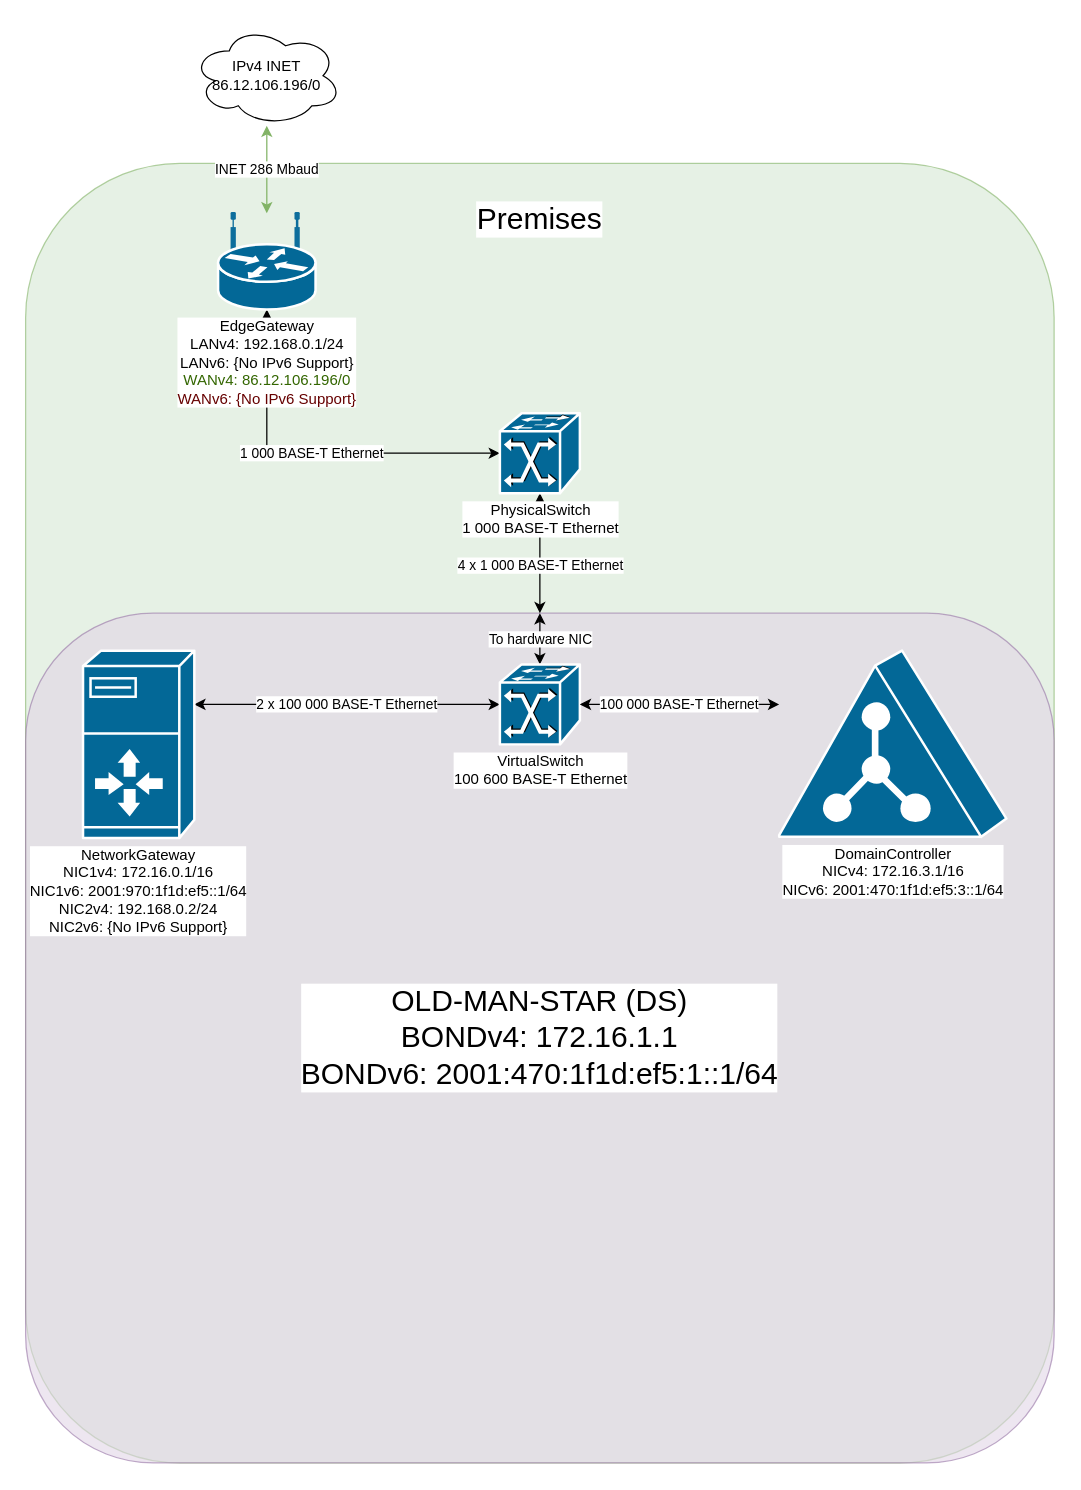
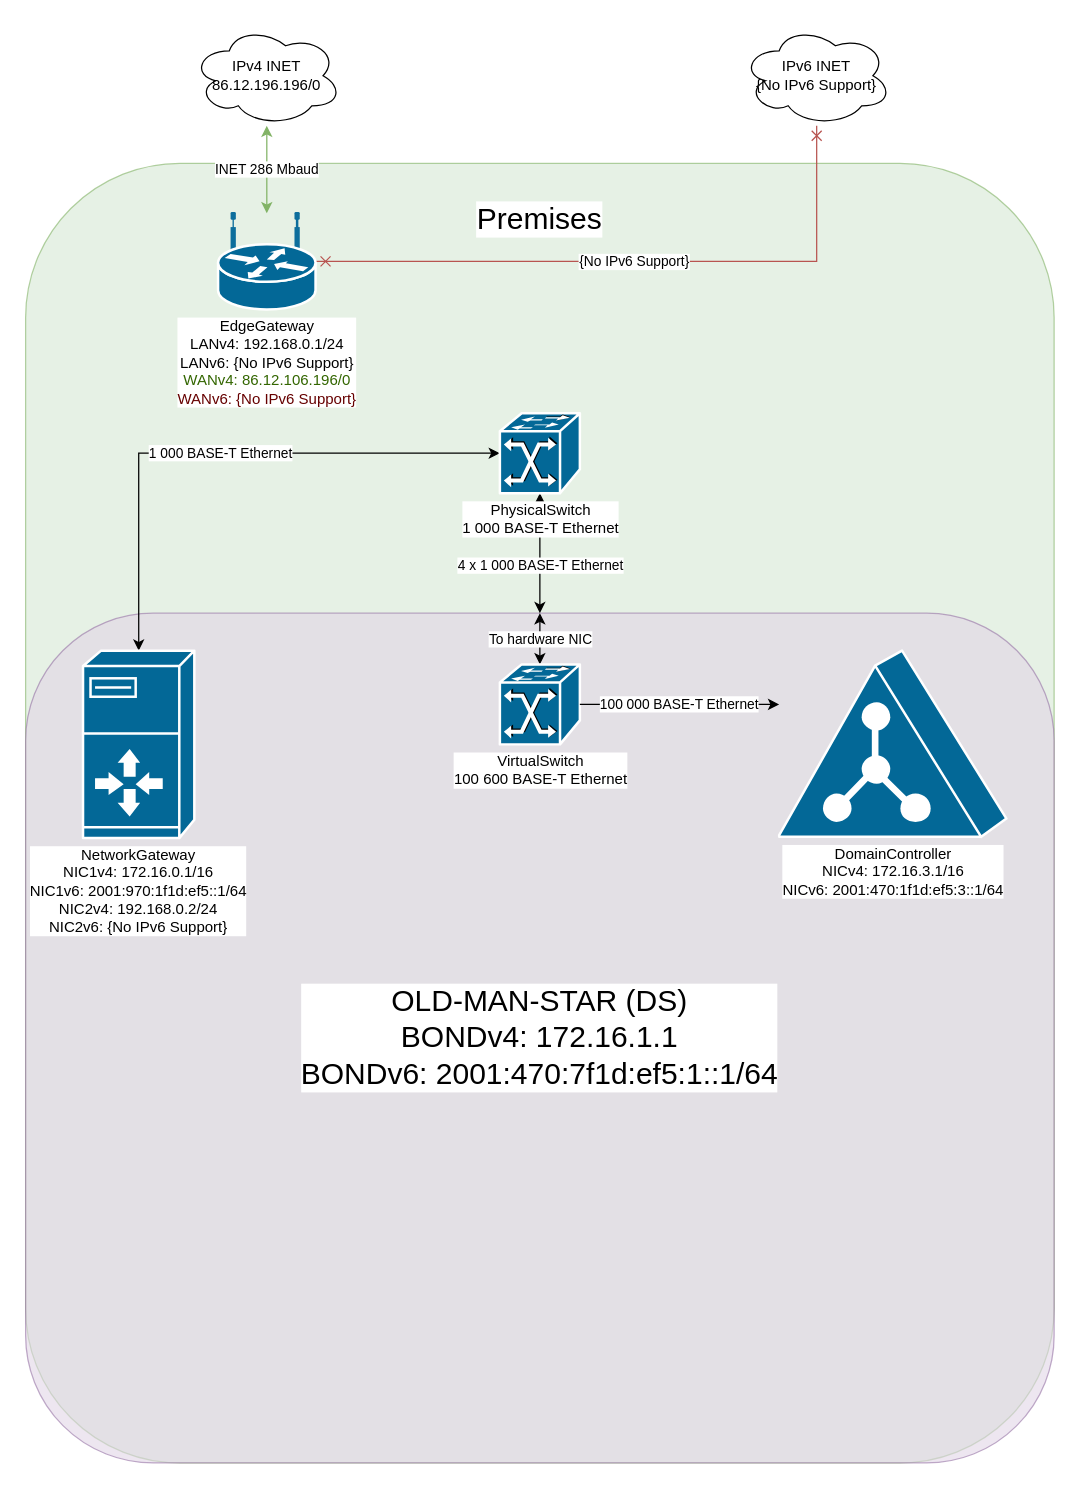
node "IPv4 INET 86.12.106.196/0": label "IPv4 INET 86.12.106.196/0" -> "IPv4 INET 86.12.196.196/0"
node "IPv6 INET {No IPv6 Support}": added
edge "IPv6 INET {No IPv6 Support}" -- "EdgeGateway LANv4: 192.168.0.1/24 LANv6: {No IPv6 Support} WANv4: 86.12.106.196/0 WANv6: {No IPv6 Support}": added, label "{No IPv6 Support}"
edge "EdgeGateway LANv4: 192.168.0.1/24 LANv6: {No IPv6 Support} WANv4: 86.12.106.196/0 WANv6: {No IPv6 Support}" -- "PhysicalSwitch 1 000 BASE-T Ethernet": now "NetworkGateway NIC1v4: 172.16.0.1/16 NIC1v6: 2001:970:1f1d:ef5::1/64 NIC2v4: 192.168.0.2/24 NIC2v6: {No IPv6 Support}" -- "PhysicalSwitch 1 000 BASE-T Ethernet"
edge "VirtualSwitch 100 600 BASE-T Ethernet" -- "NetworkGateway NIC1v4: 172.16.0.1/16 NIC1v6: 2001:970:1f1d:ef5::1/64 NIC2v4: 192.168.0.2/24 NIC2v6: {No IPv6 Support}": removed, label "2 x 100 000 BASE-T Ethernet"
edge "VirtualSwitch 100 600 BASE-T Ethernet" -- "DomainController NICv4: 172.16.3.1/16 NICv6: 2001:470:1f1d:ef5:3::1/64": arrowhead classic -> none
node "OLD-MAN-STAR (DS) BONDv4: 172.16.1.1 BONDv6: 2001:470:1f1d:ef5:1::1/64": label "OLD-MAN-STAR (DS) BONDv4: 172.16.1.1 BONDv6: 2001:470:1f1d:ef5:1::1/64" -> "OLD-MAN-STAR (DS) BONDv4: 172.16.1.1 BONDv6: 2001:470:7f1d:ef5:1::1/64"
